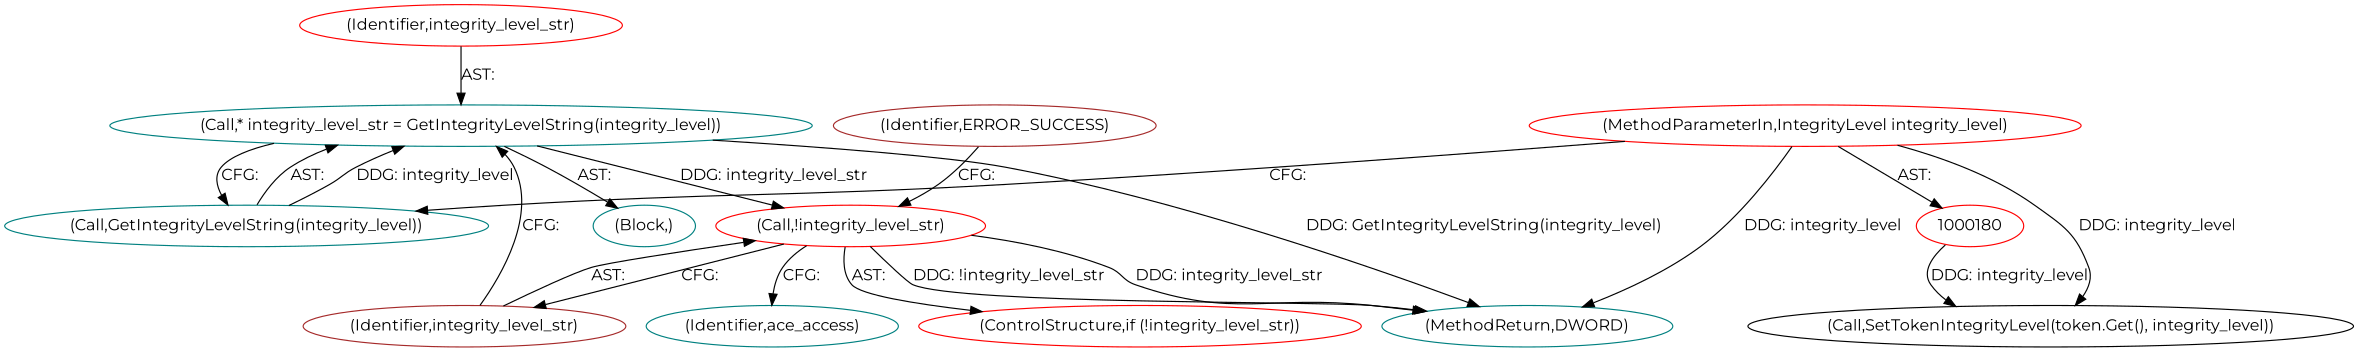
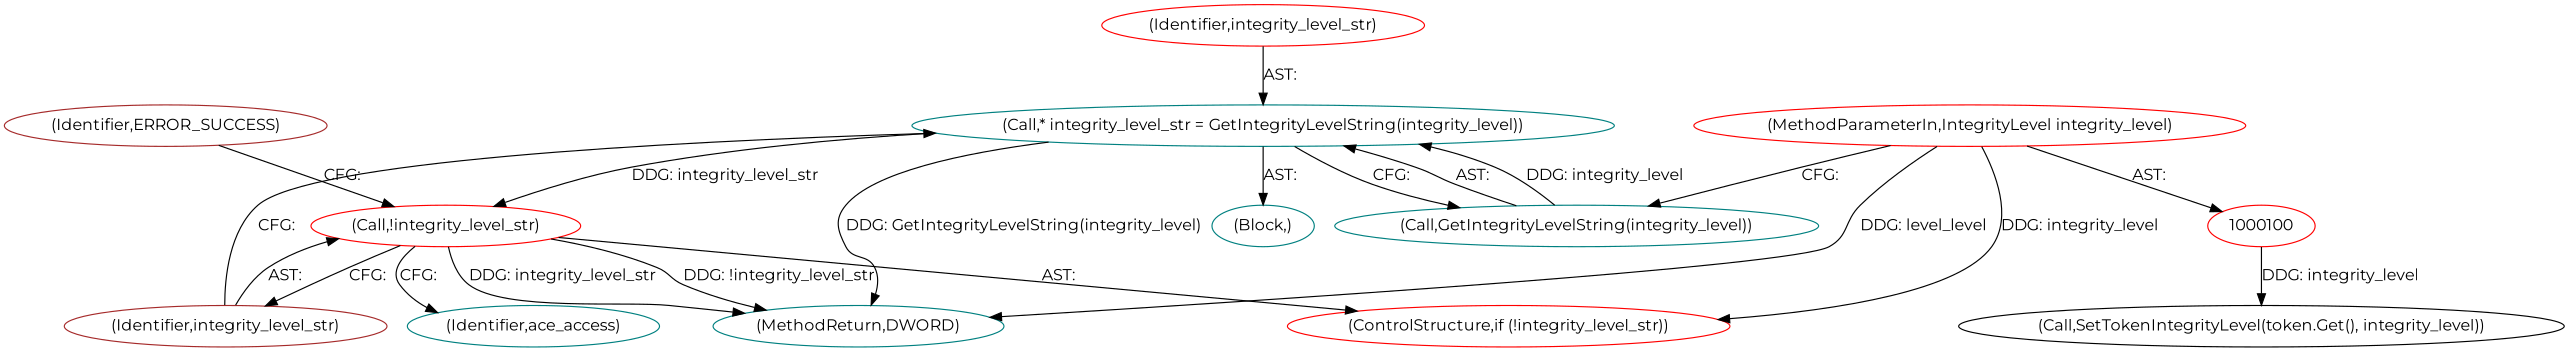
edge "(MethodParameterIn,IntegrityLevel integrity_level)" -> "(Call,SetTokenIntegrityLevel(token.Get(), integrity_level))": now "(MethodParameterIn,IntegrityLevel integrity_level)" -> "(ControlStructure,if (!integrity_level_str))"
edge "(MethodParameterIn,IntegrityLevel integrity_level)" -> "(MethodReturn,DWORD)": label "DDG: integrity_level" -> "DDG: level_level"
node "1000180": label "1000180" -> "1000100"
